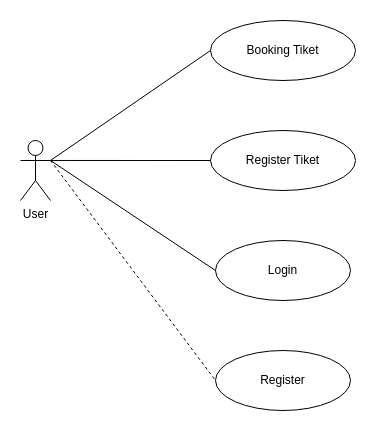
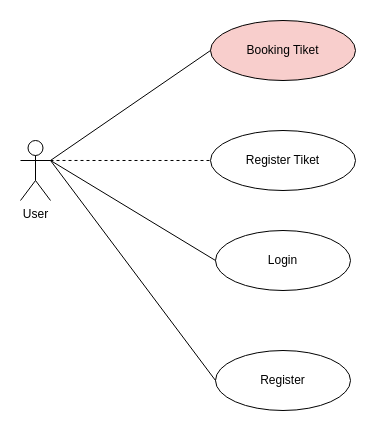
node "Booking Tiket": fillcolor #ffffff -> #f8cecc
edge "Register Tiket" -- "User": style solid -> dashed
node "Login": moved (283, 271) -> (283, 261)
edge "User" -- "Register": style dashed -> solid
